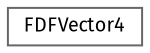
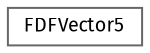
node "FDFVector4": label "FDFVector4" -> "FDFVector5"
